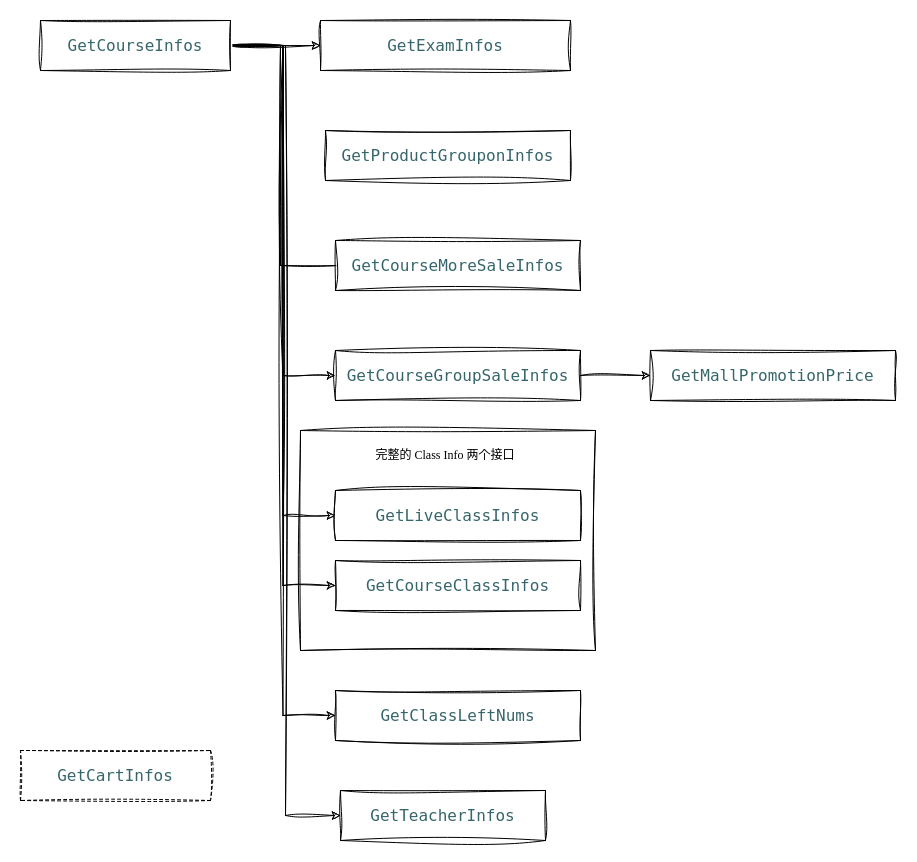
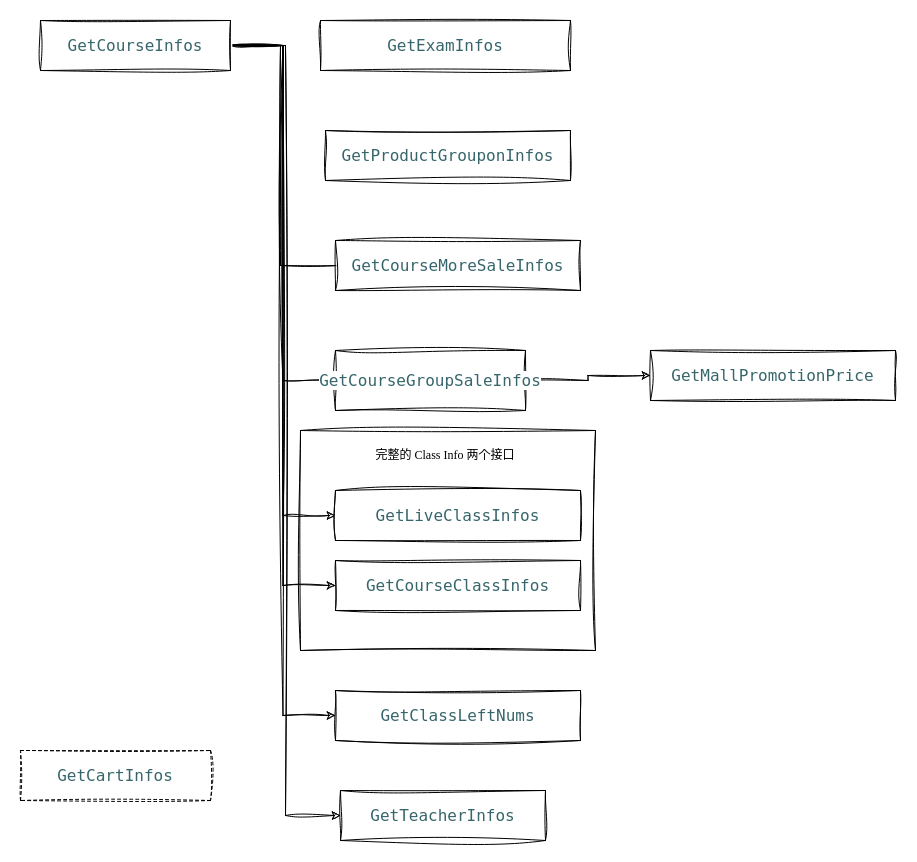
edge "GetCourseInfos" -> "GetExamInfos": removed
node "GetCourseGroupSaleInfos": size 245x50 -> 190x60
